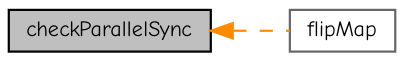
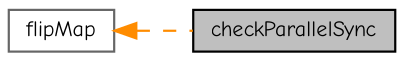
edge "flipMap" -> "checkParallelSync": reversed
